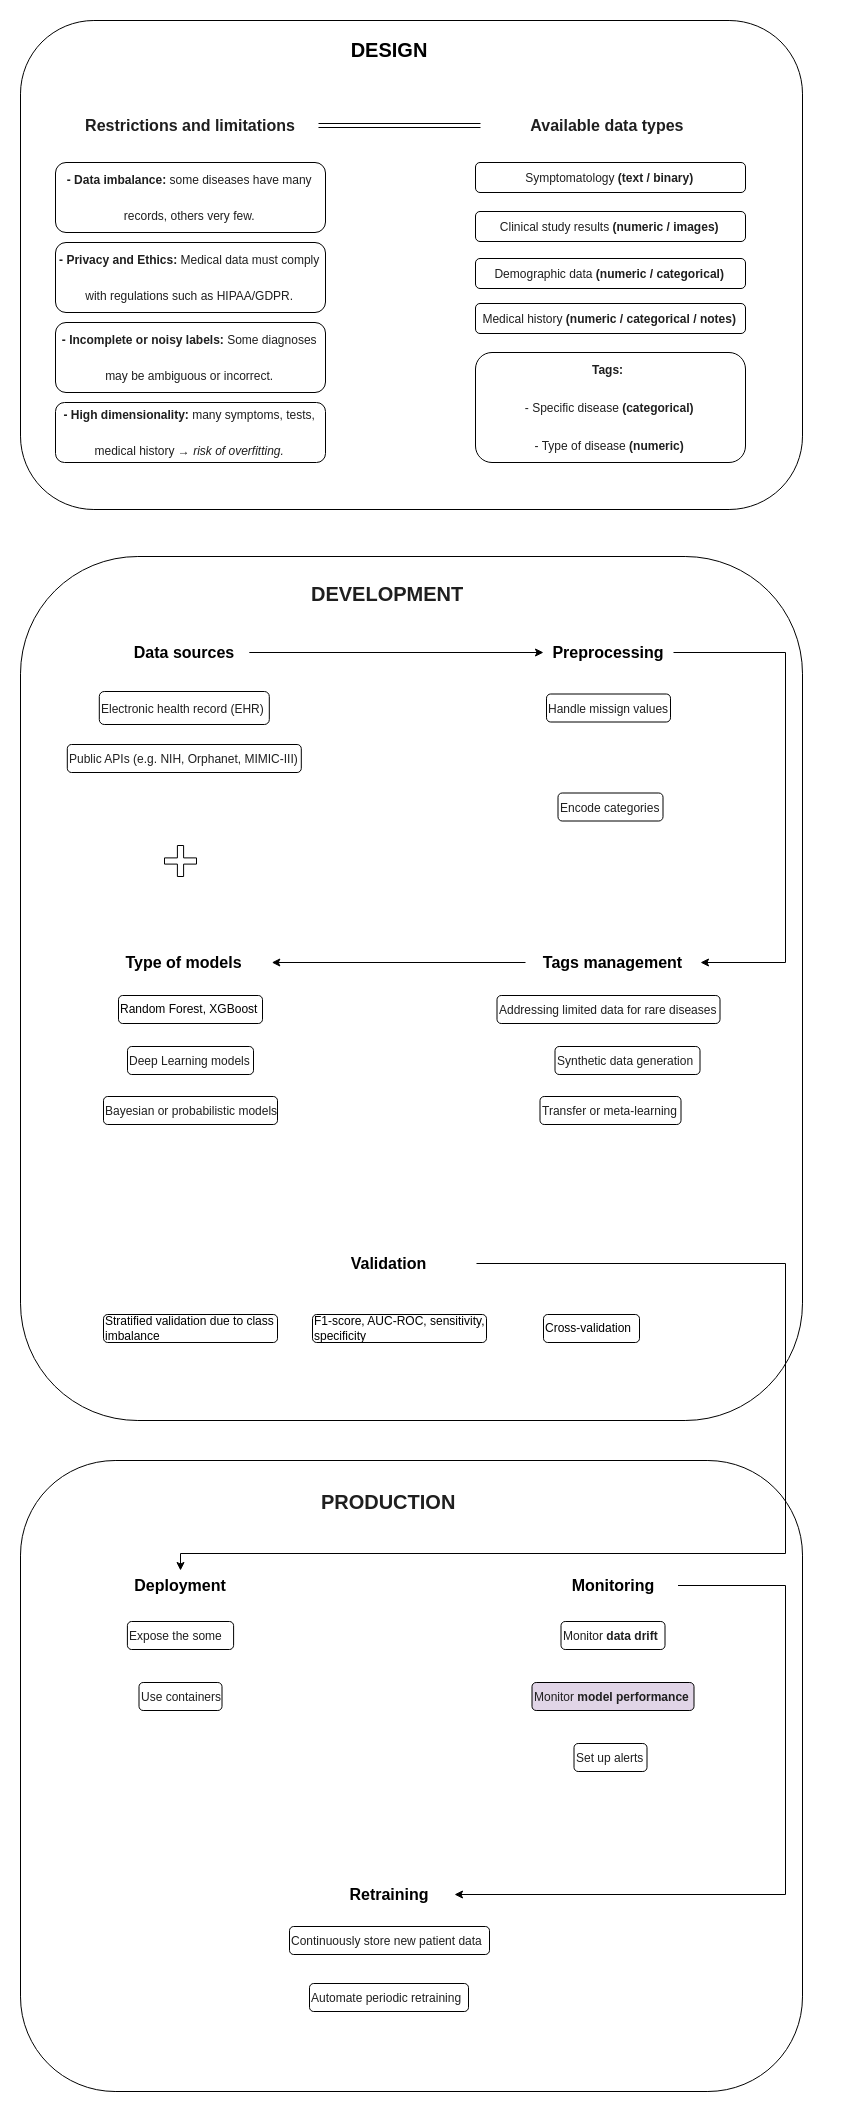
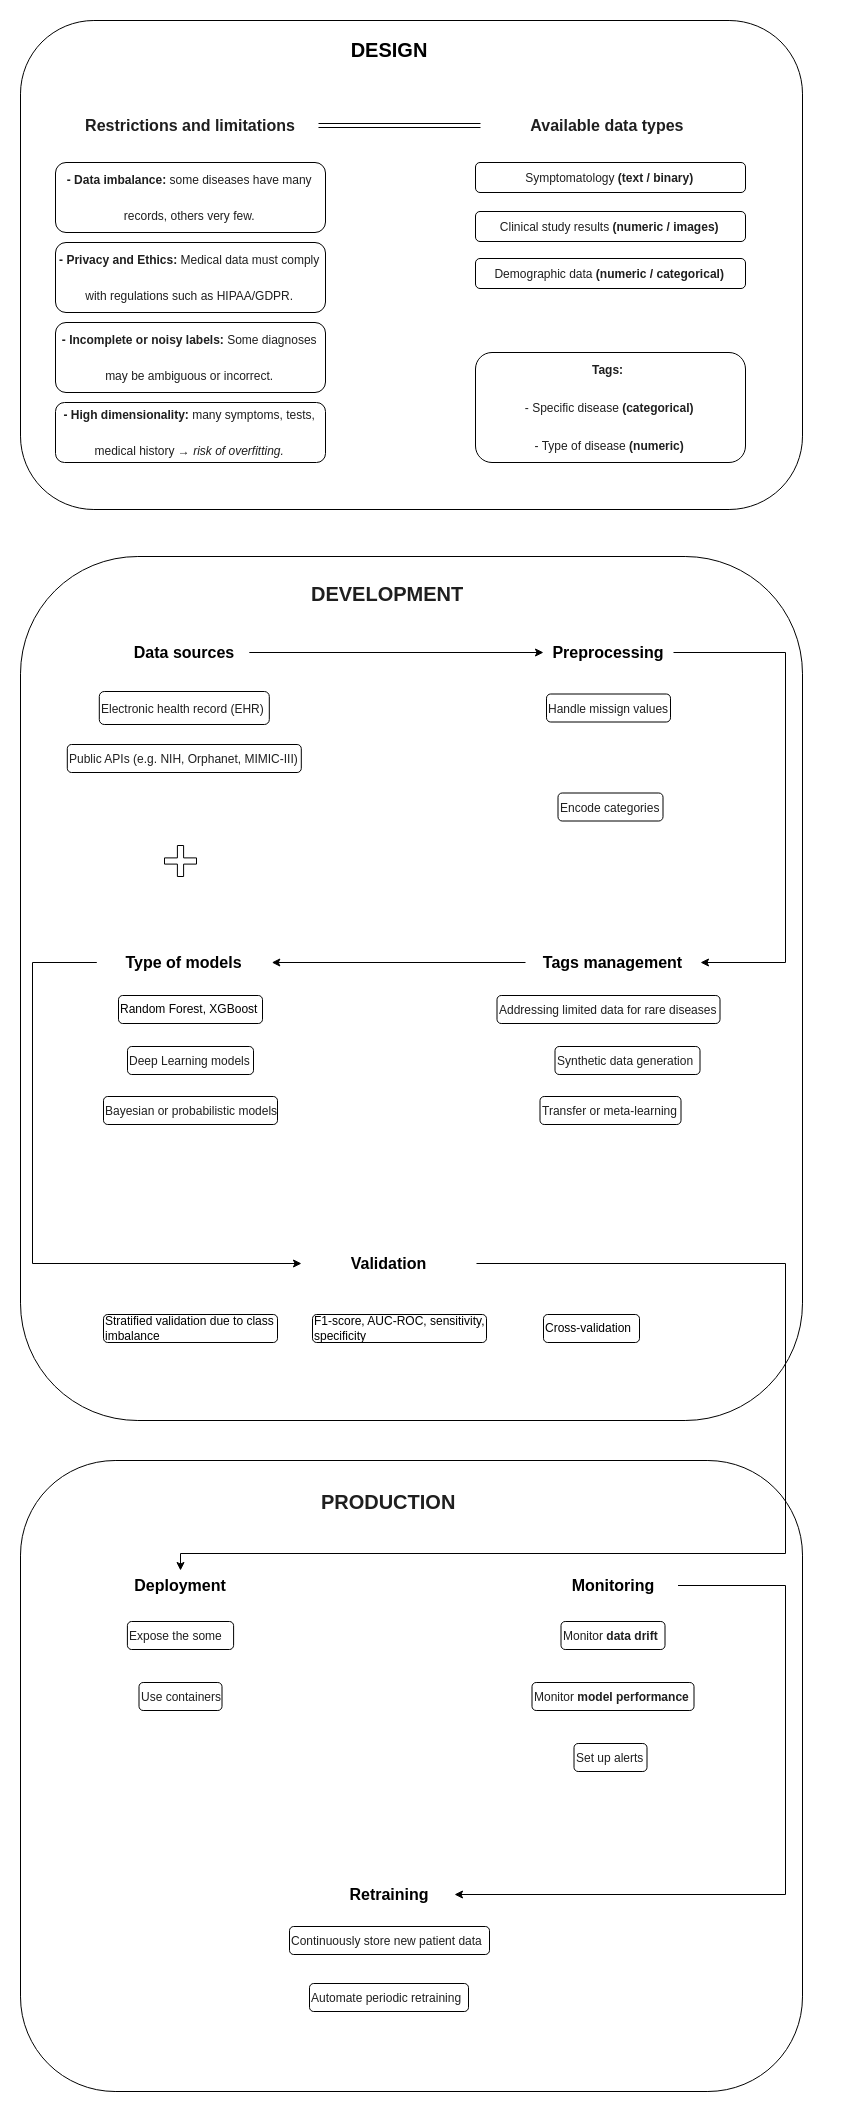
node "Medical history (numeric / categorical / notes)": removed
edge "Type of models" -> "Validation": added
node "Monitor model performance": fillcolor #e1d5e7 -> #ffffff
